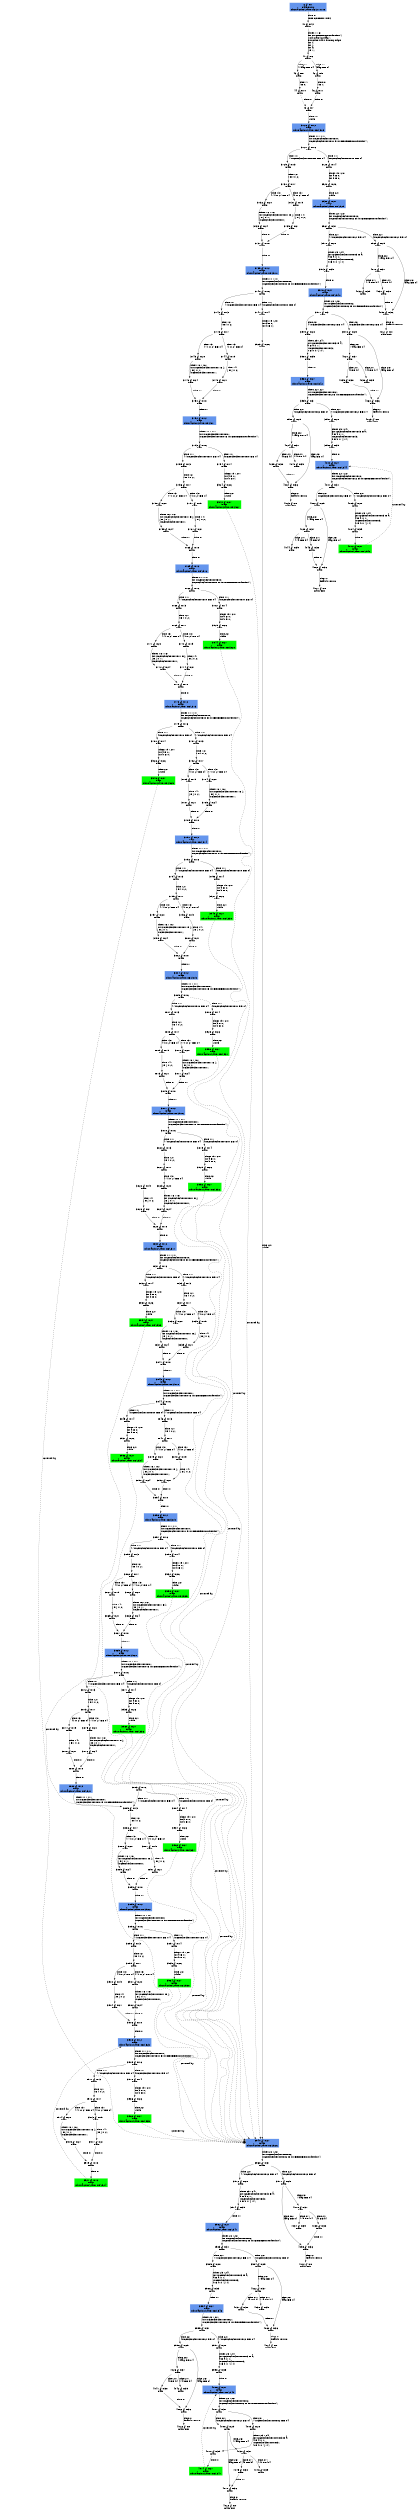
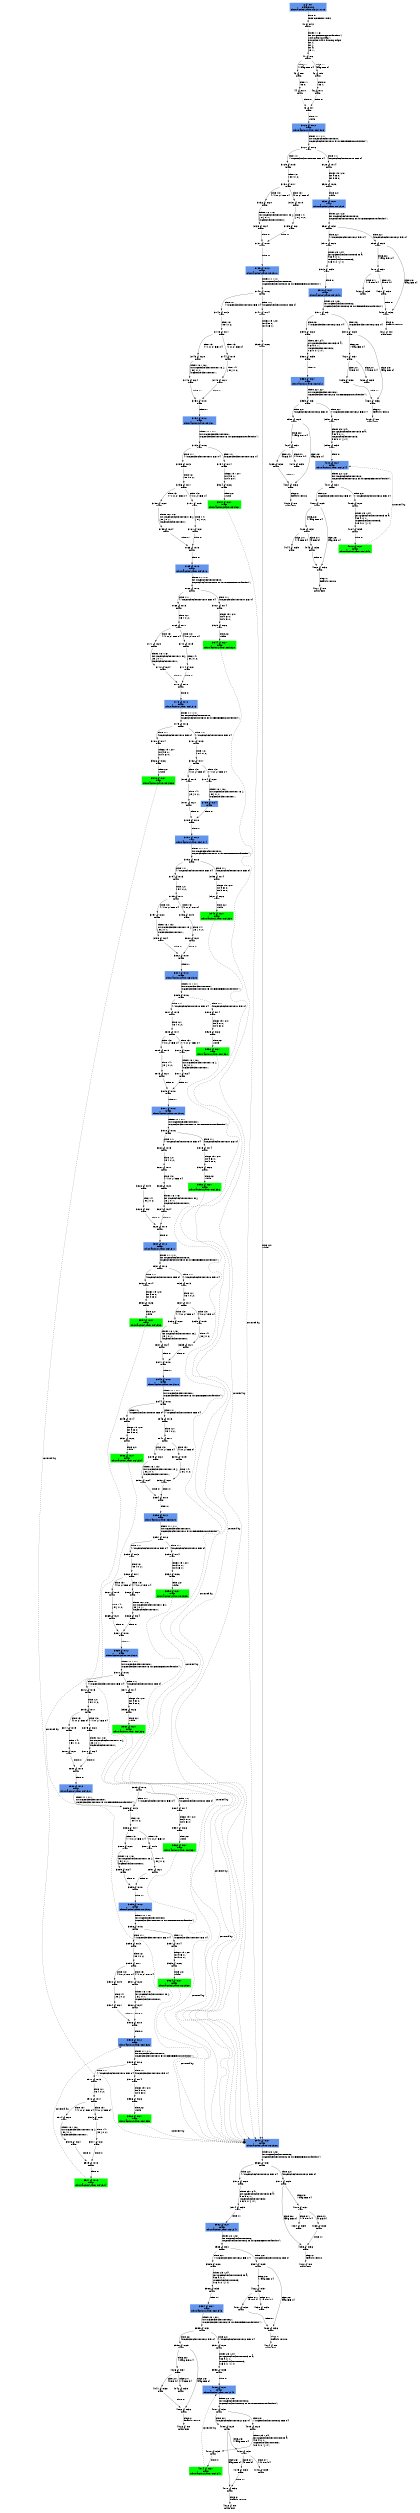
node "3785 @ N24 main": fillcolor white -> cornflowerblue
